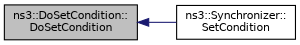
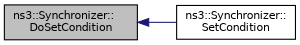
node "ns3::DoSetCondition:: DoSetCondition": label "ns3::DoSetCondition:: DoSetCondition" -> "ns3::Synchronizer:: DoSetCondition"
